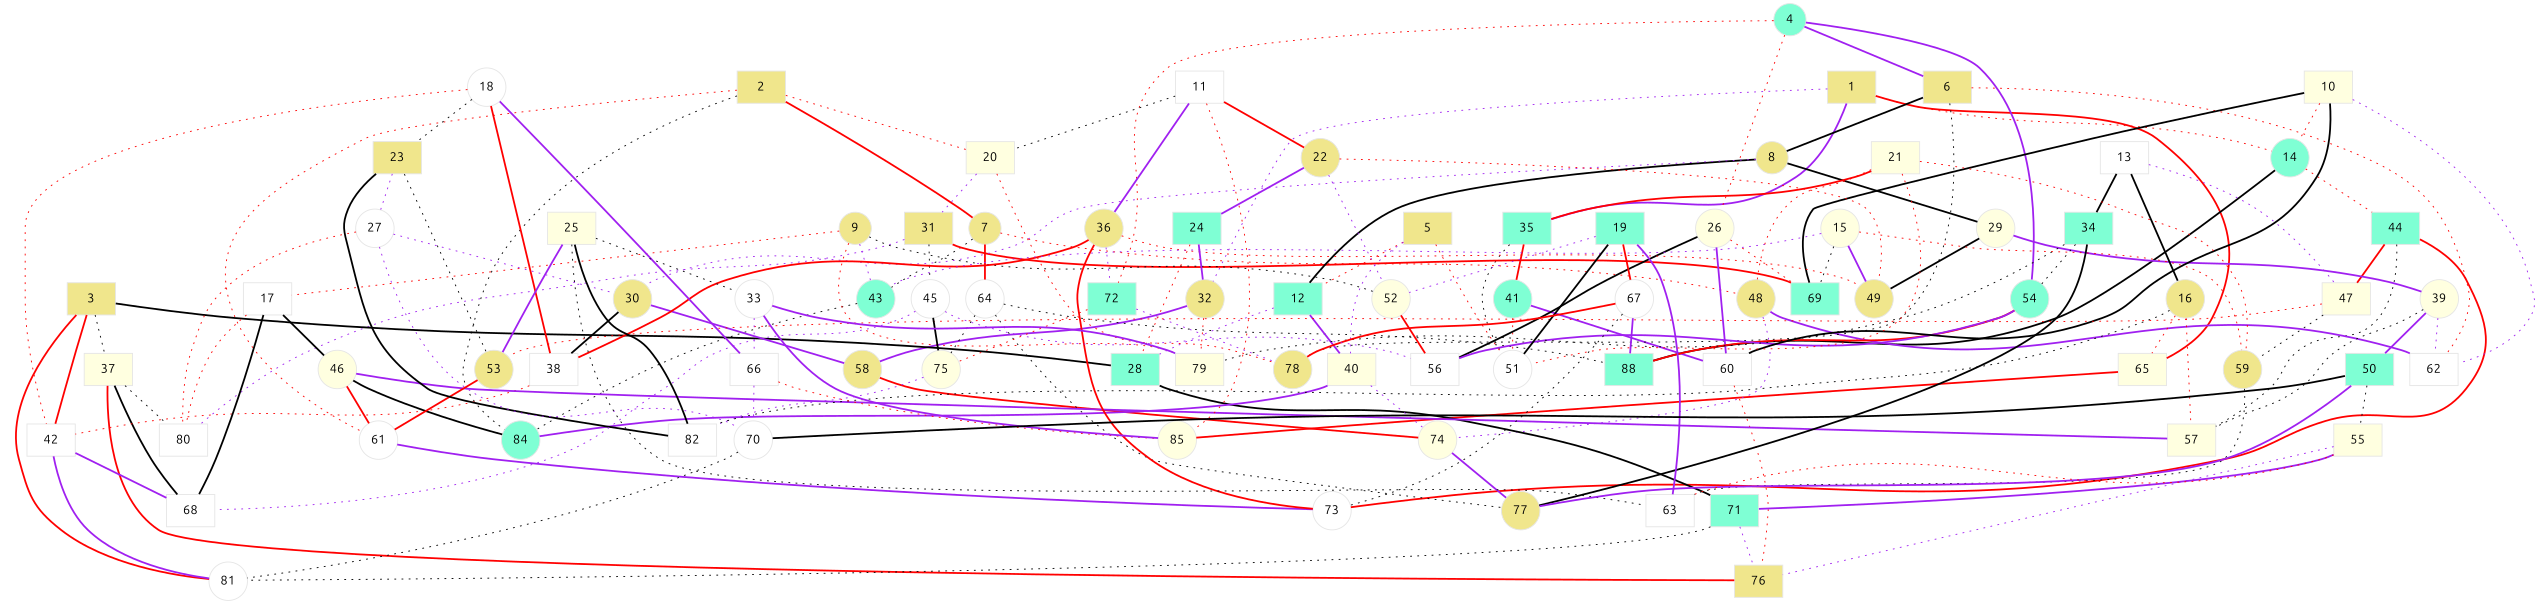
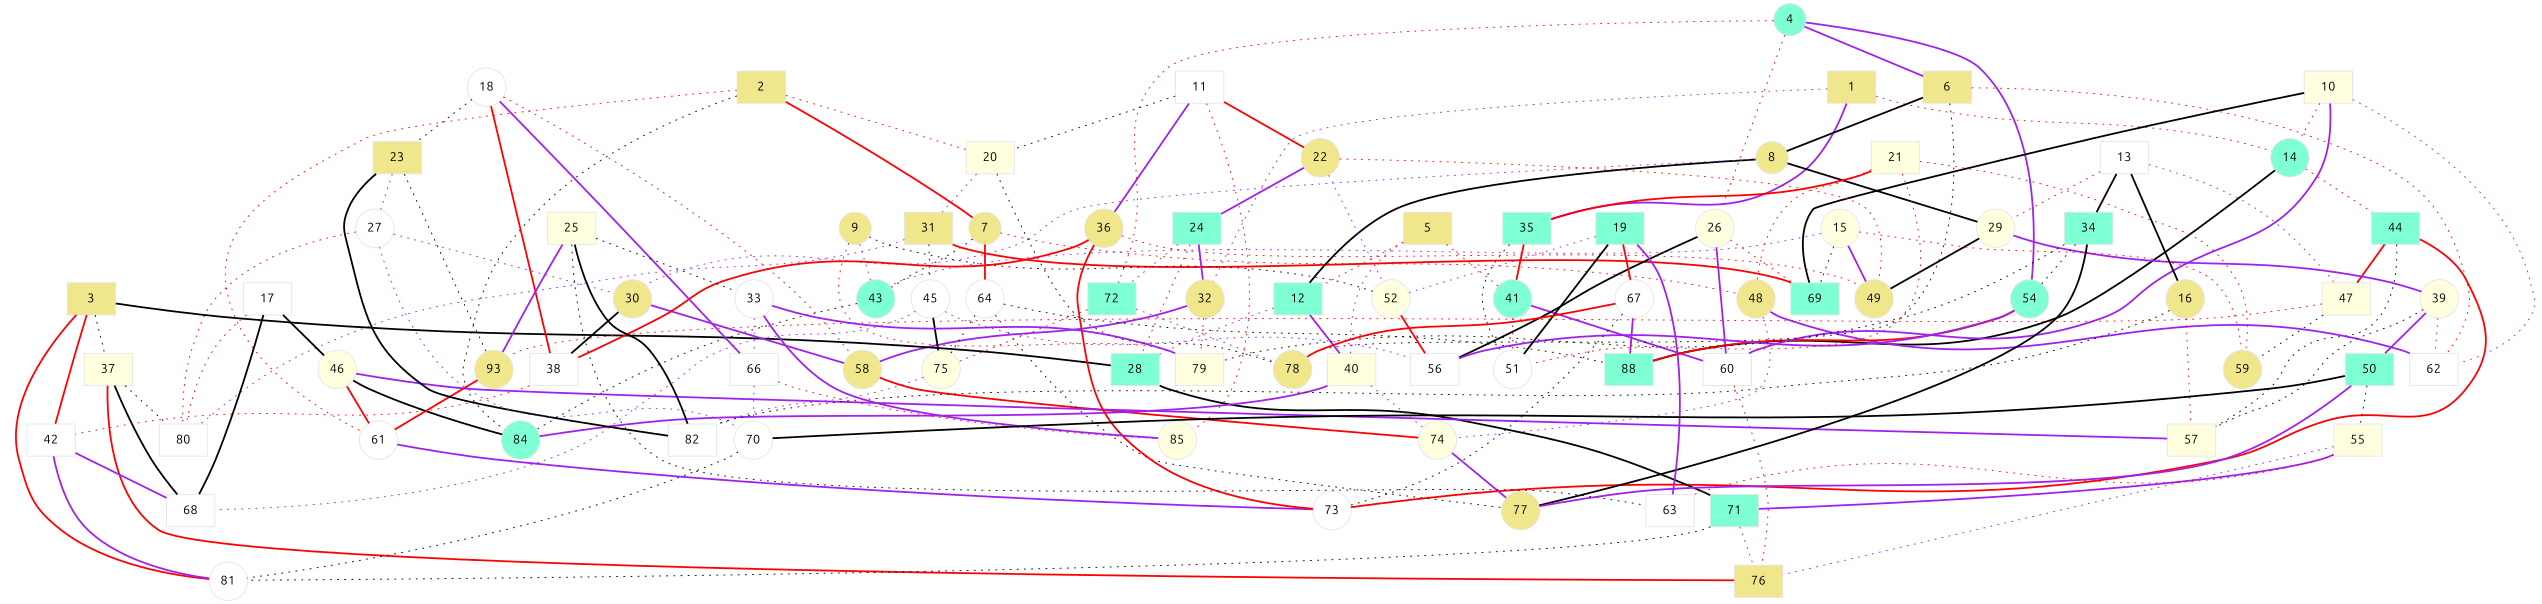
edge "18" -- "42": now "18" -- "58"
edge "13" -- "29": added
edge "36" -- "72": now "24" -- "72"
edge "9" -- "17": removed
edge "5" -- "51": now "5" -- "41"
edge "20" -- "78": color red -> black
edge "10" -- "60": color black -> purple
node "53": label "53" -> "93"
node "65": removed
edge "59" -- "63": removed
